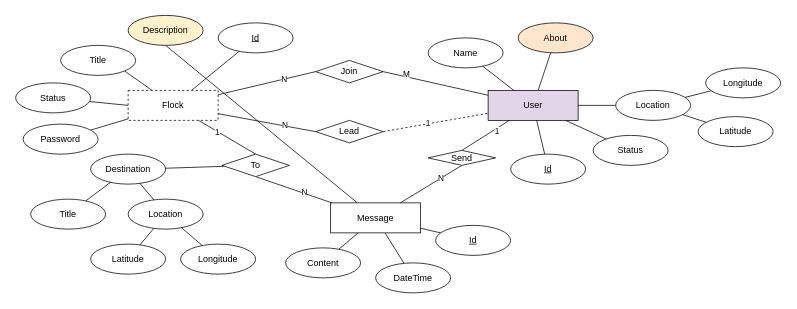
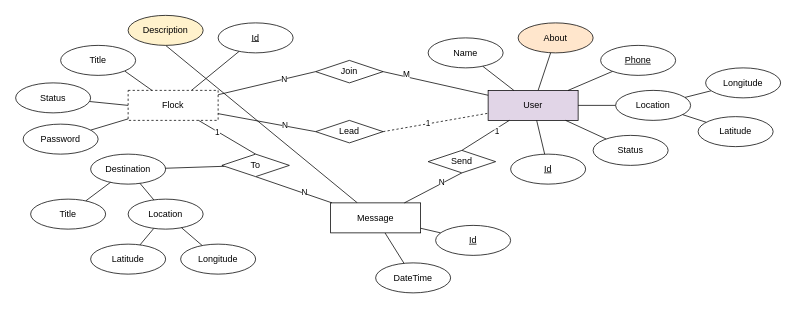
node "Phone": added
edge "Phone" -- "User": added
node "Send": size 68x15 -> 68x23
edge "Message" -- "Content": removed
node "Content": removed
